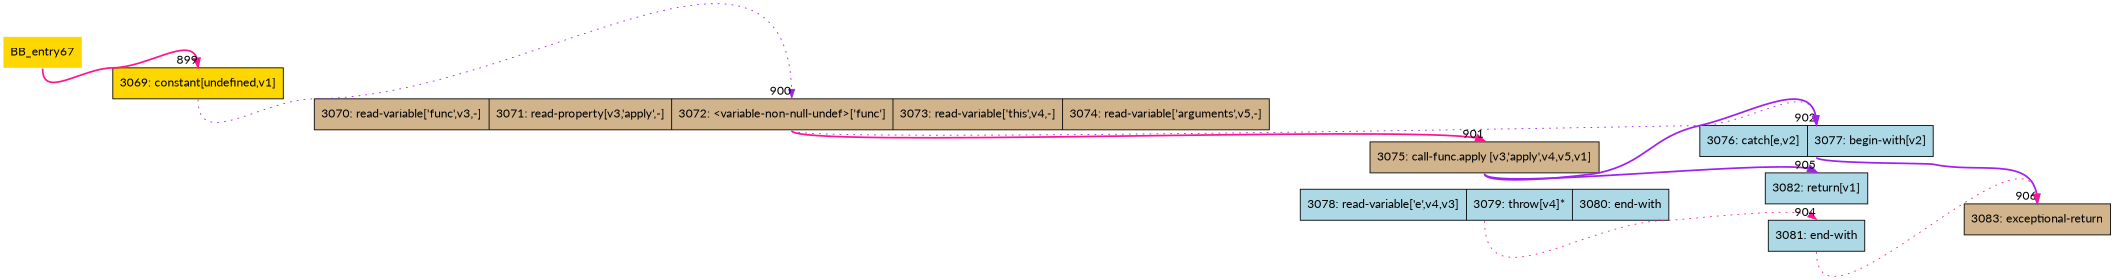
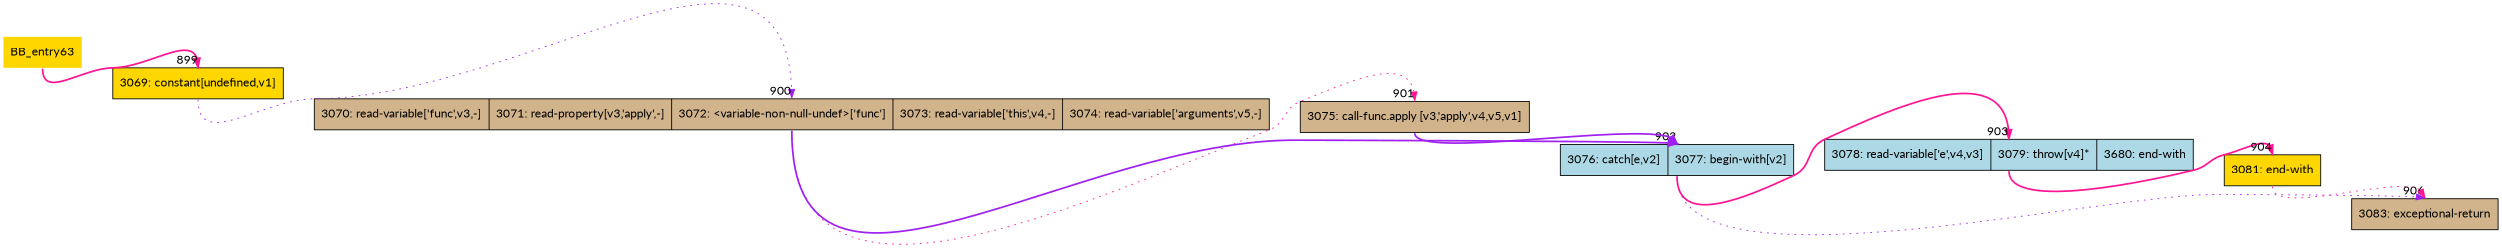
node "BB_entry67": label "BB_entry67" -> "BB_entry63"
edge "3070: read-variable['func',v3,-]" -> "3076: catch[e,v2]": style dotted -> bold
edge "3076: catch[e,v2]" -> "3078: read-variable['e',v4,v3]": added
edge "3070: read-variable['func',v3,-]" -> "3075: call-func.apply [v3,'apply',v4,v5,v1]": style bold -> dotted
edge "3076: catch[e,v2]" -> "3083: exceptional-return": style bold -> dotted
node "3082: return[v1]": removed
node "3078: read-variable['e',v4,v3]": text "3080: end-with" -> "3680: end-with"
edge "3078: read-variable['e',v4,v3]" -> "3081: end-with": style dotted -> bold
node "3081: end-with": fillcolor lightblue -> gold
